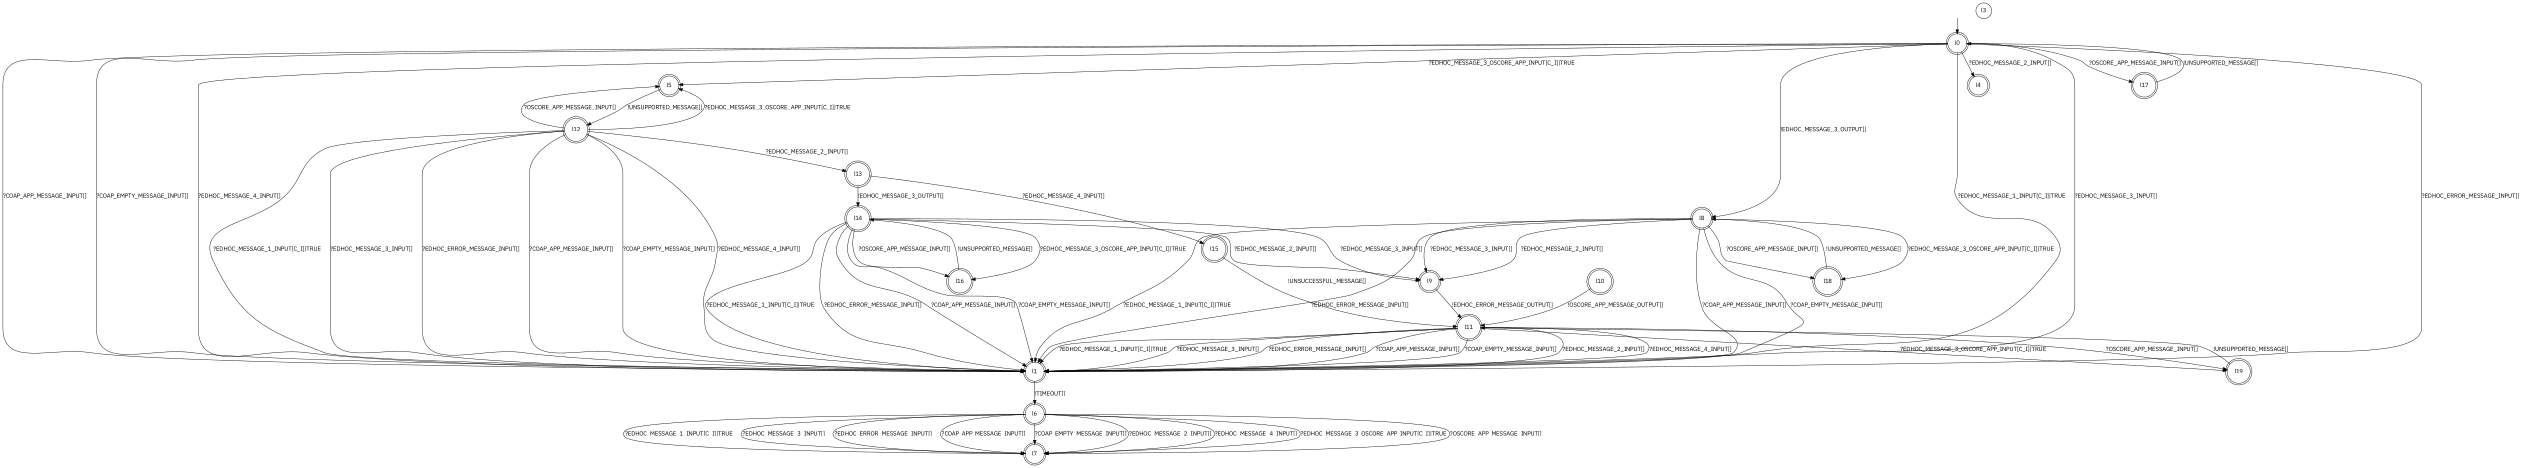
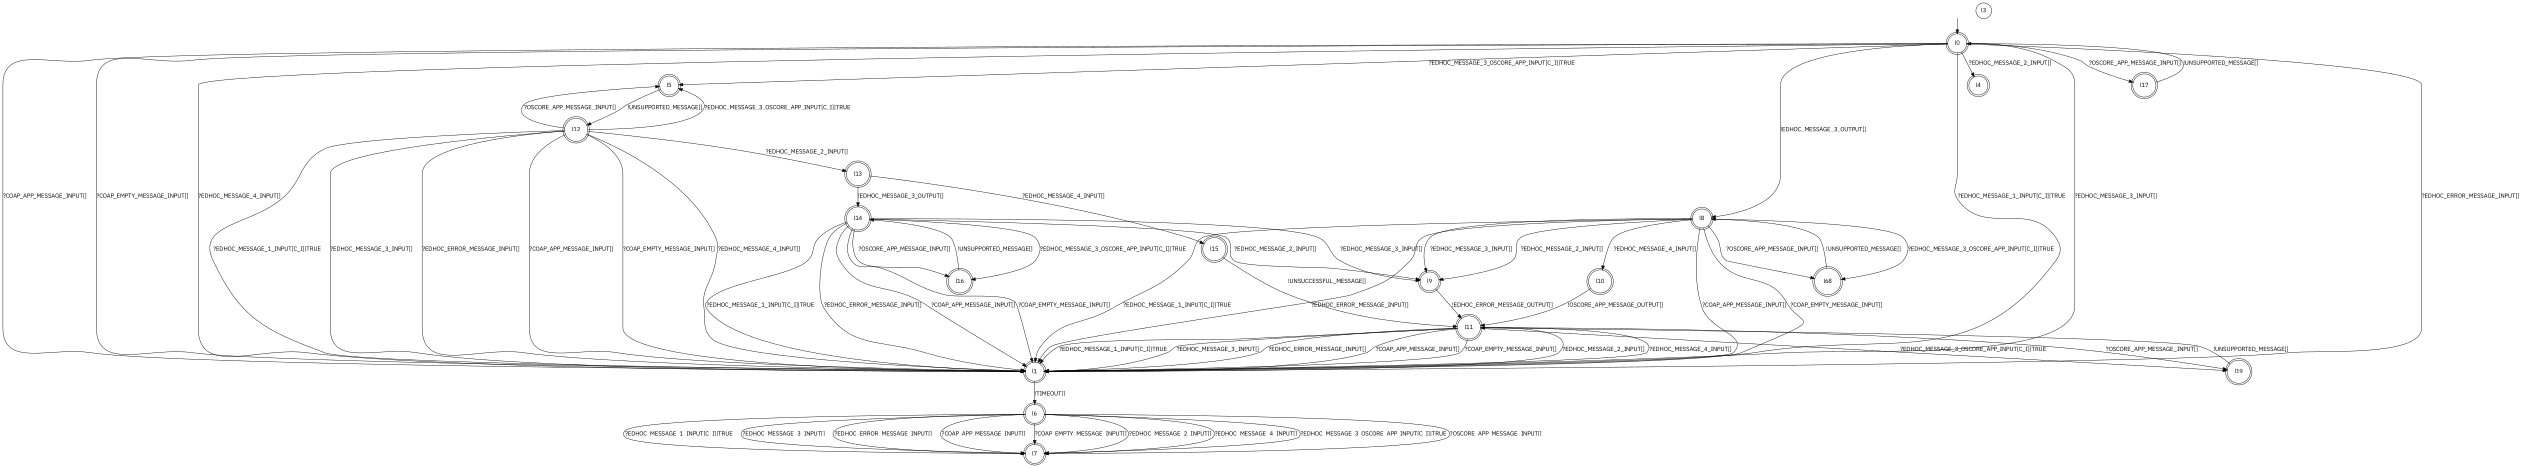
edge "l8" -> "l10": added, label "?EDHOC_MESSAGE_4_INPUT[]"
node "l18": label "l18" -> "l68"
